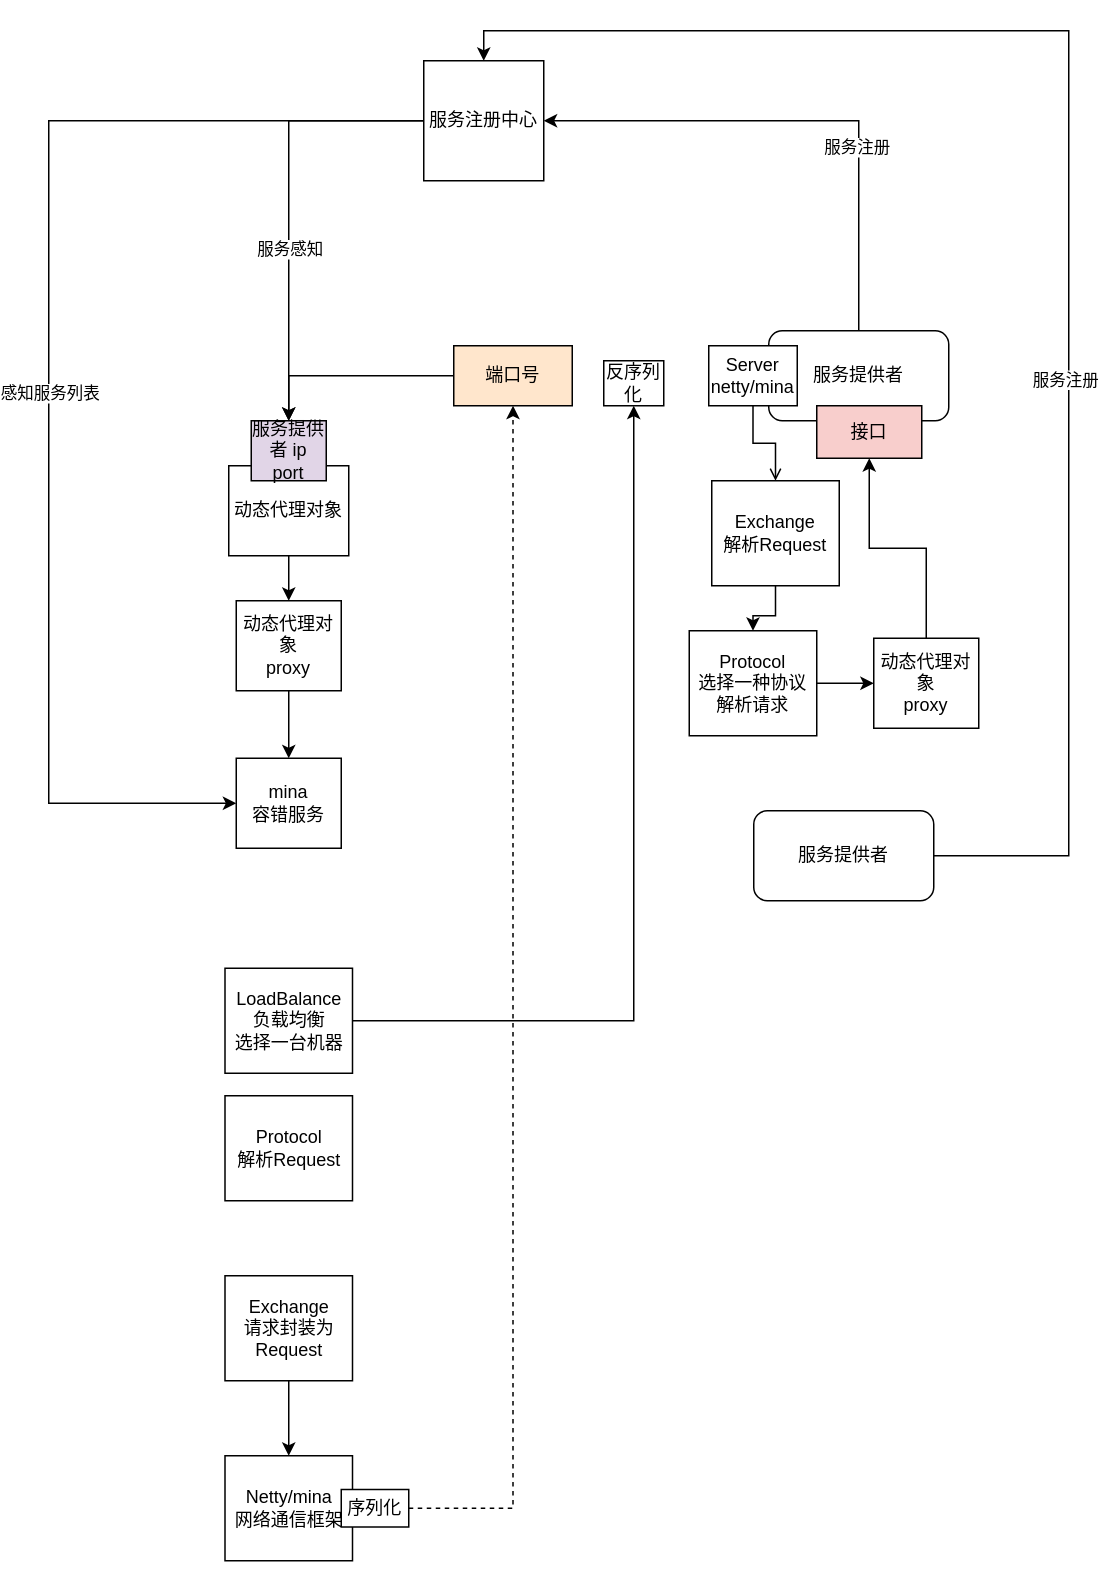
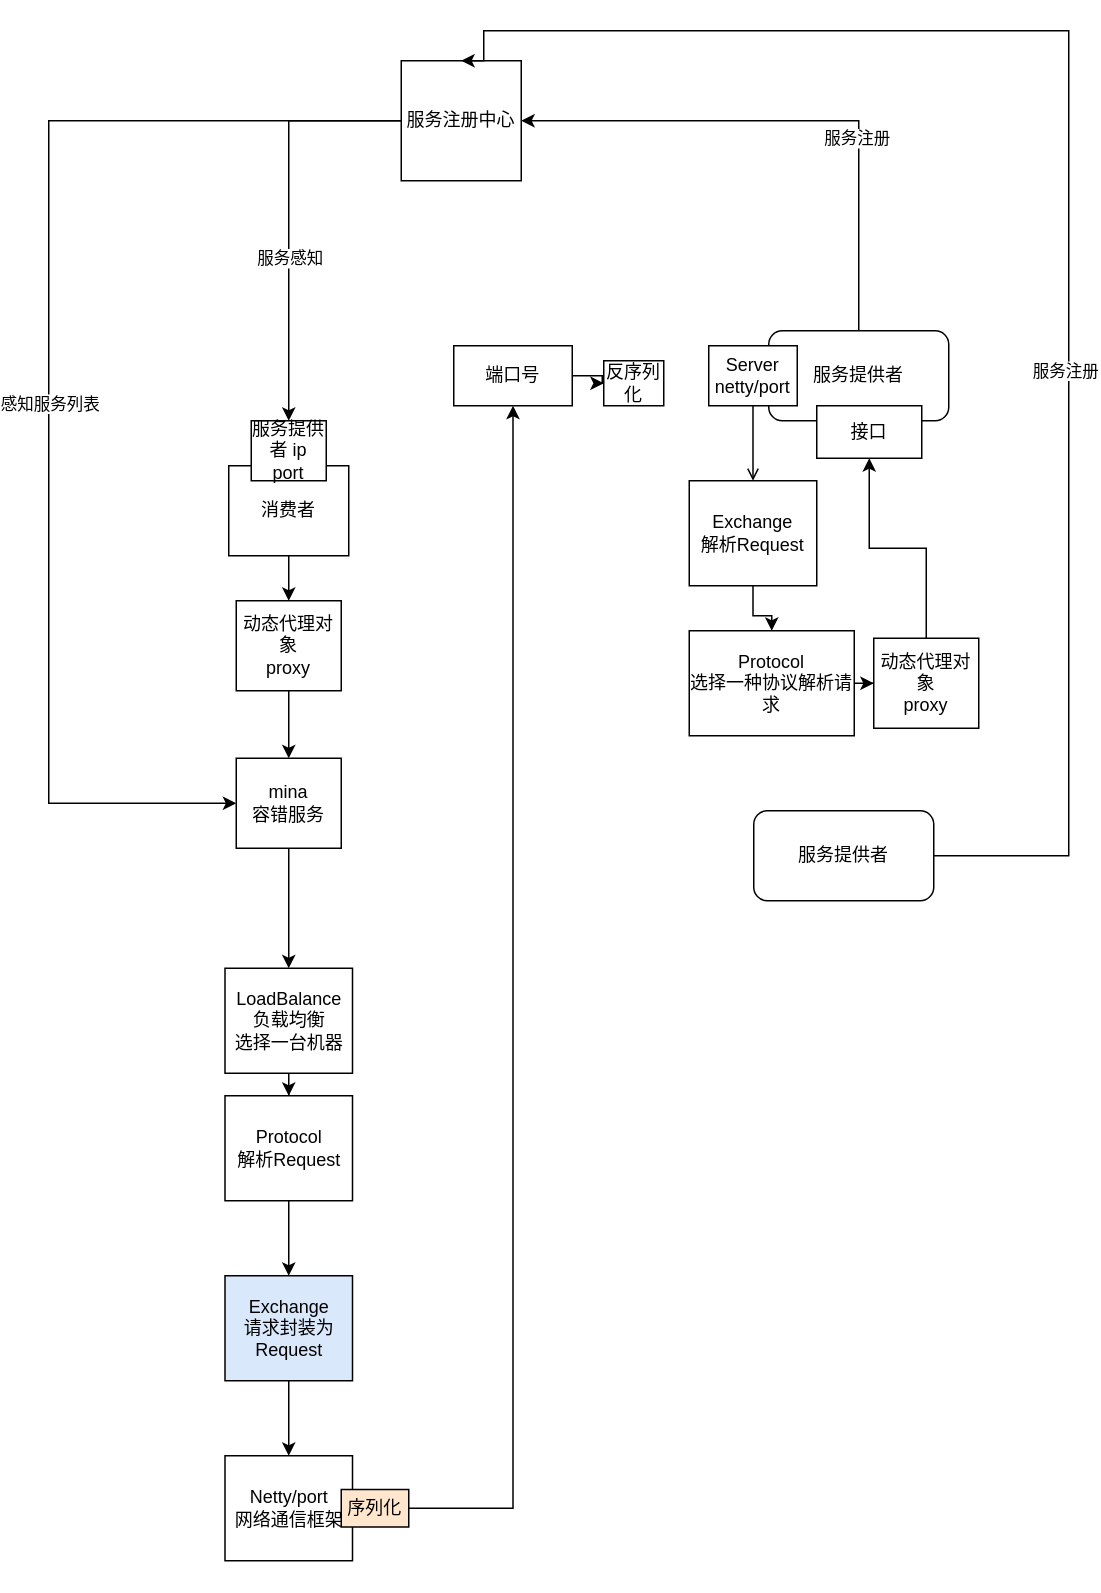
node "服务注册中心": moved (484, 121) -> (461, 121)
edge "端口号" -> "服务提供者 ip port": now "端口号" -> "反序列化"
node "端口号": fillcolor #ffe6cc -> #ffffff
node "Server netty/mina": label "Server netty/mina" -> "Server netty/port"
node "接口": fillcolor #f8cecc -> #ffffff
node "服务提供者 ip port": fillcolor #e1d5e7 -> #ffffff
node "动态代理对象": label "动态代理对象" -> "消费者"
node "Exchange 解析Request": moved (776, 533) -> (753, 533)
node "Protocol 选择一种协议解析请求": size 128x105 -> 165x105
edge "LoadBalance 负载均衡 选择一台机器" -> "反序列化": now "LoadBalance 负载均衡 选择一台机器" -> "Protocol 解析Request"
edge "mina 容错服务" -> "LoadBalance 负载均衡 选择一台机器": added
edge "序列化" -> "端口号": style dashed -> solid
edge "Protocol 解析Request" -> "Exchange 请求封装为 Request": added
node "Exchange 请求封装为 Request": fillcolor #ffffff -> #dae8fc
node "Netty/mina 网络通信框架": label "Netty/mina 网络通信框架" -> "Netty/port 网络通信框架"
node "序列化": fillcolor #ffffff -> #ffe6cc
